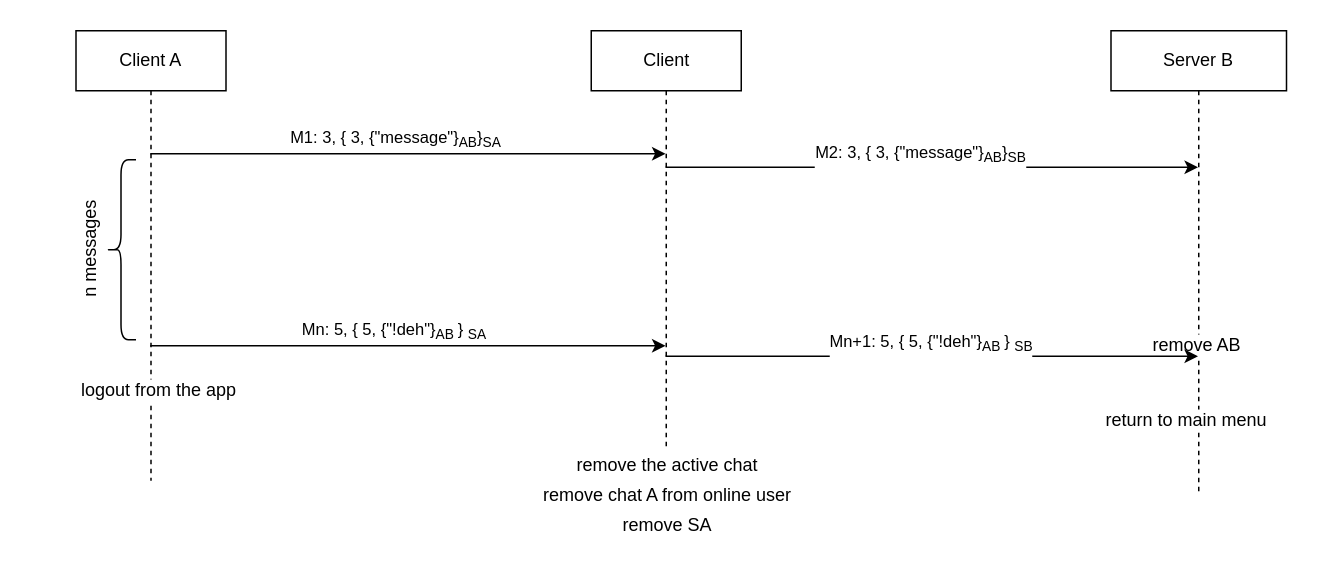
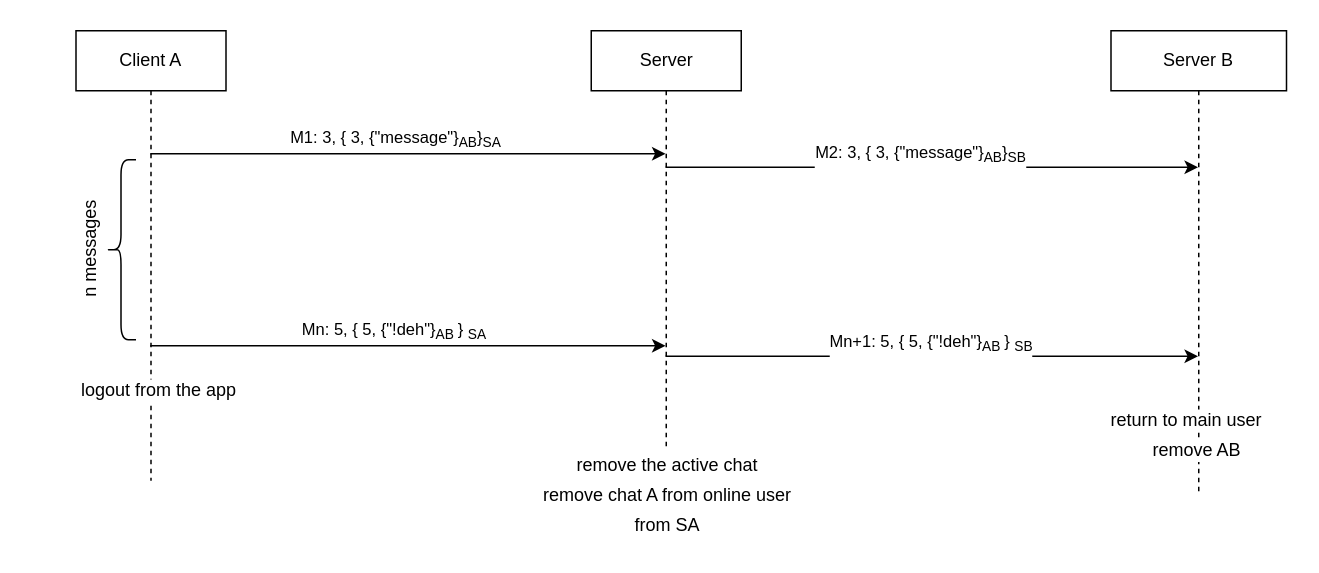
node "Client": label "Client" -> "Server"
node "remove AB": moved (1196, 346) -> (1196, 451)
node "return to main menu": label "return to main menu" -> "return to main user"
node "remove SA": label "remove SA" -> "from SA"
